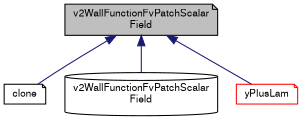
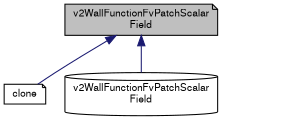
node "yPlusLam": removed
